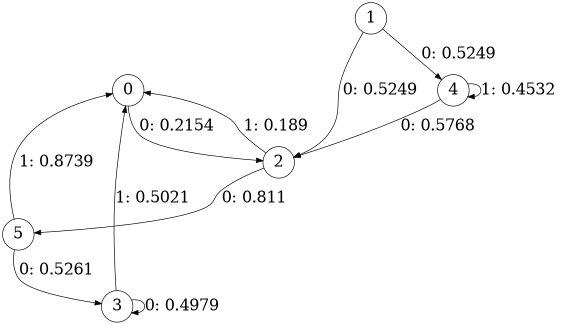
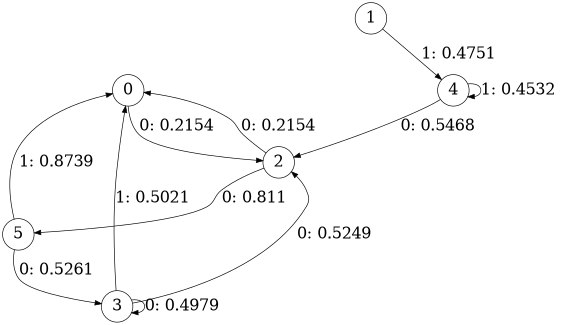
edge "1" -> "4": label "0: 0.5249   " -> "1: 0.4751   "
edge "1" -> "2": now "3" -> "2"
edge "2" -> "0": label "1: 0.189    " -> "0: 0.2154   "
edge "4" -> "2": label "0: 0.5768   " -> "0: 0.5468   "
